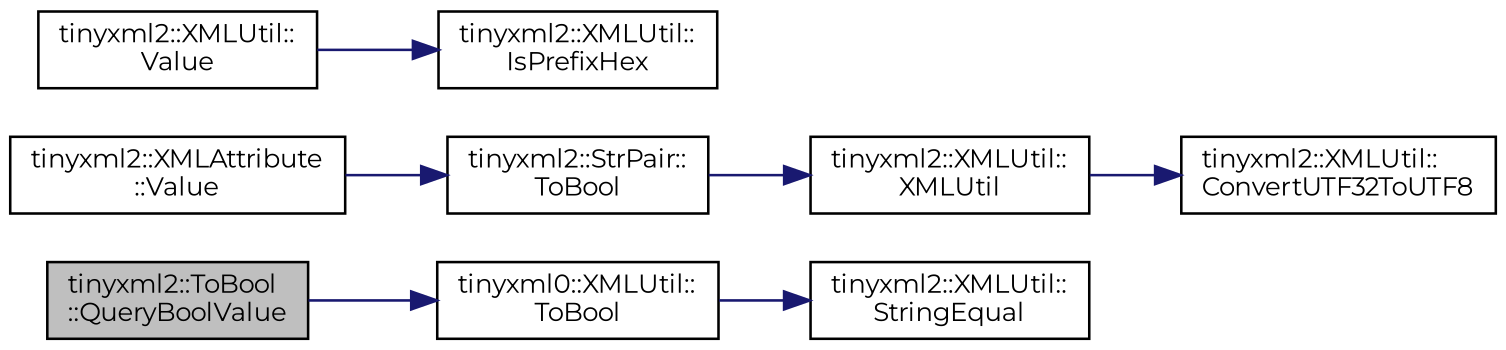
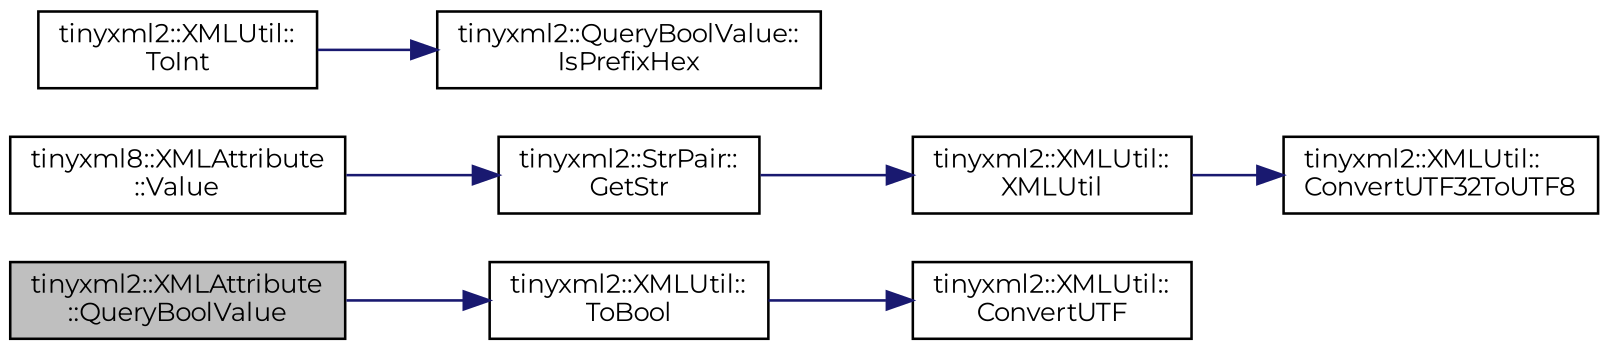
node "tinyxml2::XMLUtil:: Value": label "tinyxml2::XMLUtil:: Value" -> "tinyxml2::XMLUtil:: ToInt"
node "tinyxml2::XMLUtil:: IsPrefixHex": label "tinyxml2::XMLUtil:: IsPrefixHex" -> "tinyxml2::QueryBoolValue:: IsPrefixHex"
node "tinyxml2::XMLAttribute ::Value": label "tinyxml2::XMLAttribute ::Value" -> "tinyxml8::XMLAttribute ::Value"
node "tinyxml2::StrPair:: ToBool": label "tinyxml2::StrPair:: ToBool" -> "tinyxml2::StrPair:: GetStr"
node "tinyxml2::ToBool ::QueryBoolValue": label "tinyxml2::ToBool ::QueryBoolValue" -> "tinyxml2::XMLAttribute ::QueryBoolValue"
node "tinyxml0::XMLUtil:: ToBool": label "tinyxml0::XMLUtil:: ToBool" -> "tinyxml2::XMLUtil:: ToBool"
node "tinyxml2::XMLUtil:: StringEqual": label "tinyxml2::XMLUtil:: StringEqual" -> "tinyxml2::XMLUtil:: ConvertUTF"
